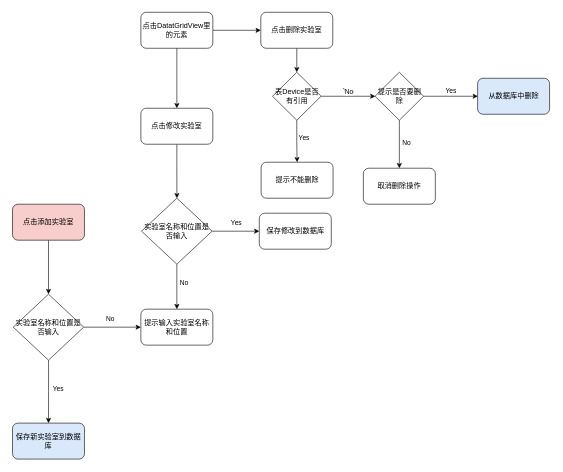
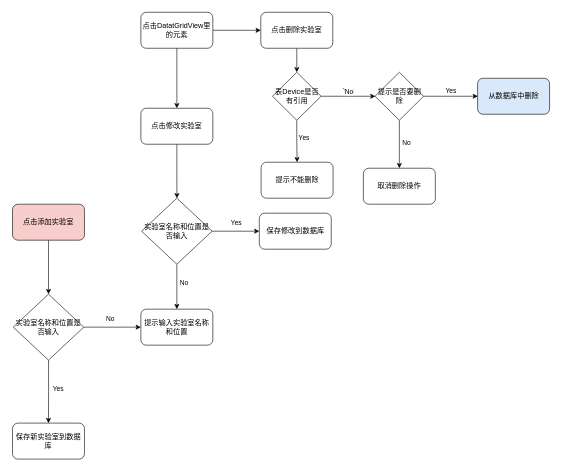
node "保存新实验室到数据库": fillcolor #dae8fc -> #ffffff
